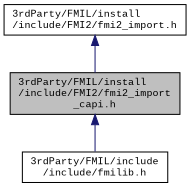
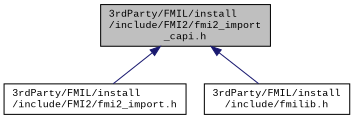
edge "3rdParty/FMIL/install /include/FMI2/fmi2_import _capi.h" -> "3rdParty/FMIL/install /include/FMI2/fmi2_import.h": reversed
node "3rdParty/FMIL/include /include/fmilib.h": label "3rdParty/FMIL/include /include/fmilib.h" -> "3rdParty/FMIL/install /include/fmilib.h"
